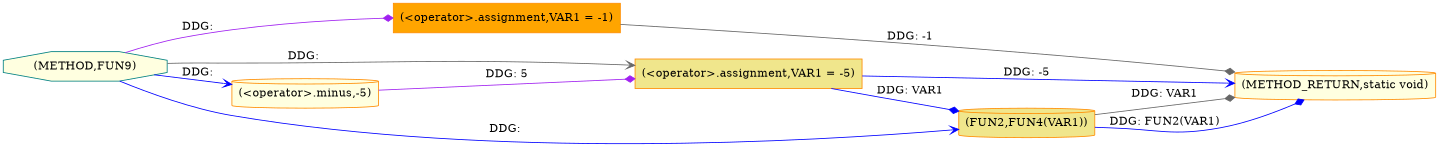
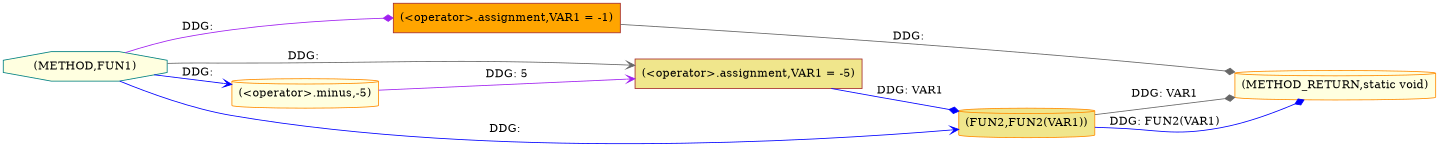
node "(<operator>.assignment,VAR1 = -1)": color darkorange -> brown
edge "(<operator>.assignment,VAR1 = -1)" -> "(METHOD_RETURN,static void)": label "DDG: -1" -> "DDG: "
node "(METHOD,FUN9)": label "(METHOD,FUN9)" -> "(METHOD,FUN1)"
node "(<operator>.assignment,VAR1 = -5)": color darkorange -> brown
edge "(<operator>.assignment,VAR1 = -5)" -> "(METHOD_RETURN,static void)": removed, label "DDG: -5"
edge "(<operator>.minus,-5)" -> "(<operator>.assignment,VAR1 = -5)": arrowhead diamond -> vee
node "(FUN2,FUN4(VAR1))": label "(FUN2,FUN4(VAR1))" -> "(FUN2,FUN2(VAR1))"
